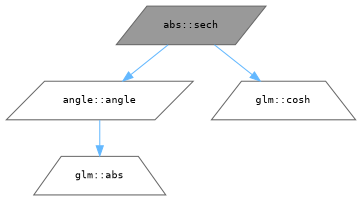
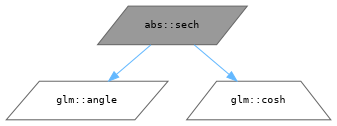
node "angle::angle": label "angle::angle" -> "glm::angle"
node "glm::abs": removed
